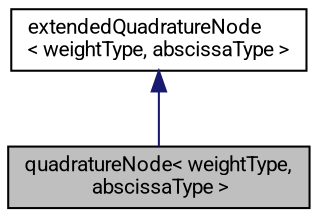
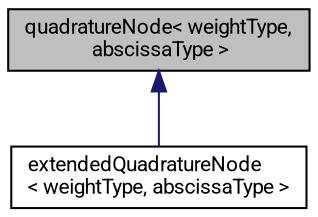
edge "quadratureNode< weightType, abscissaType >" -> "extendedQuadratureNode < weightType, abscissaType >": reversed
